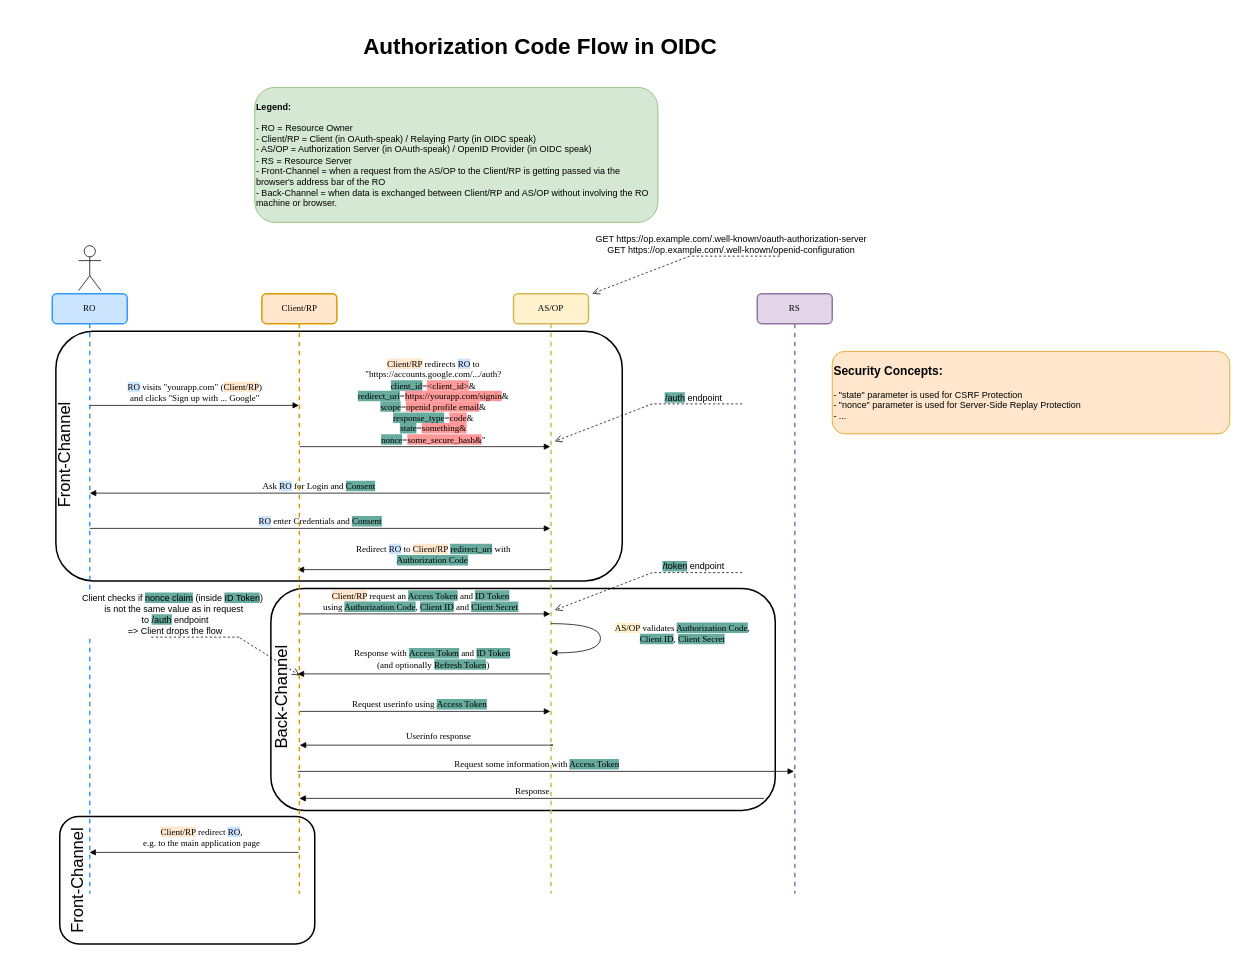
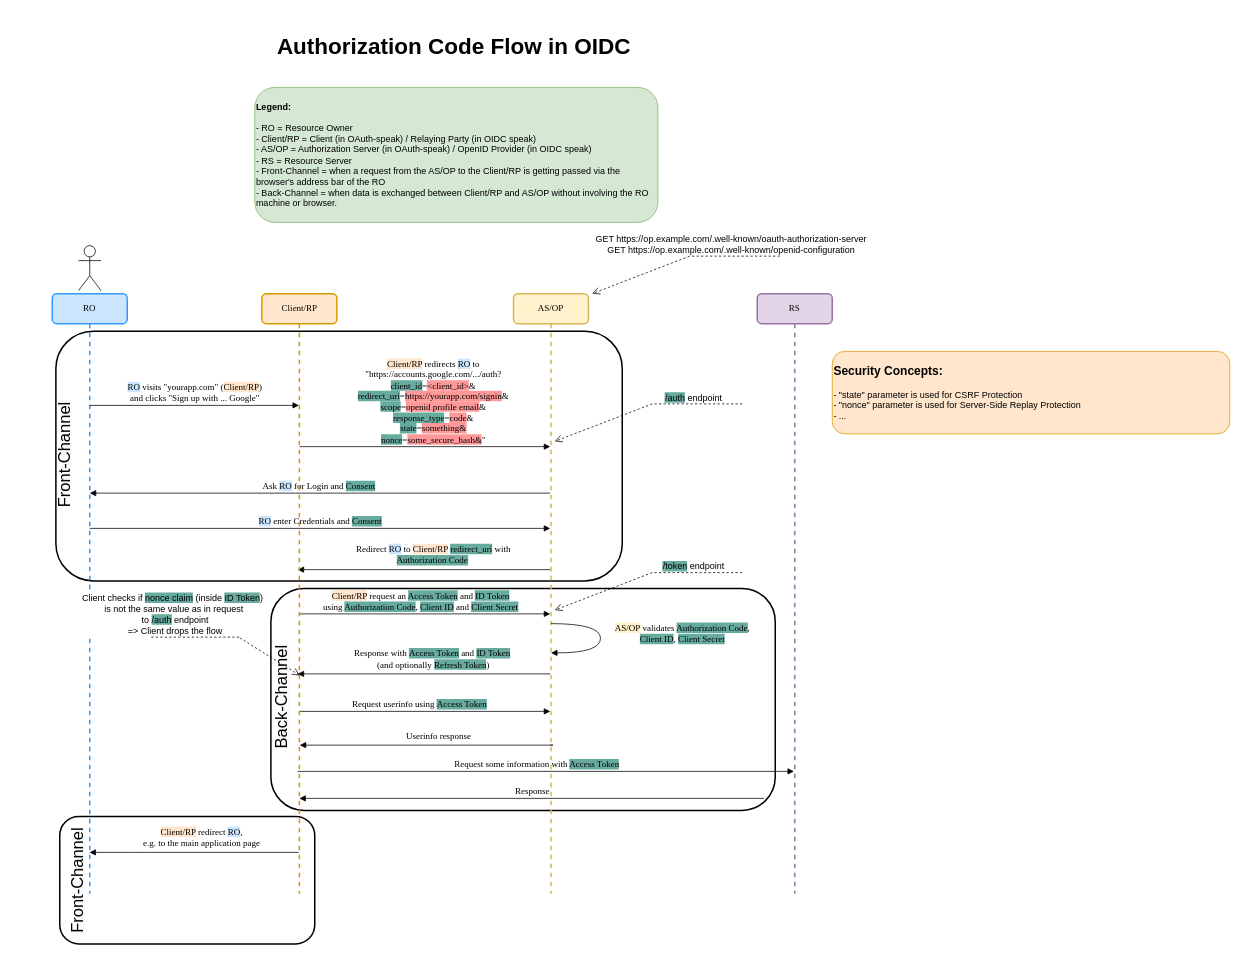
node "Authorization Code Flow in OIDC": moved (546, 45) -> (460, 45)
